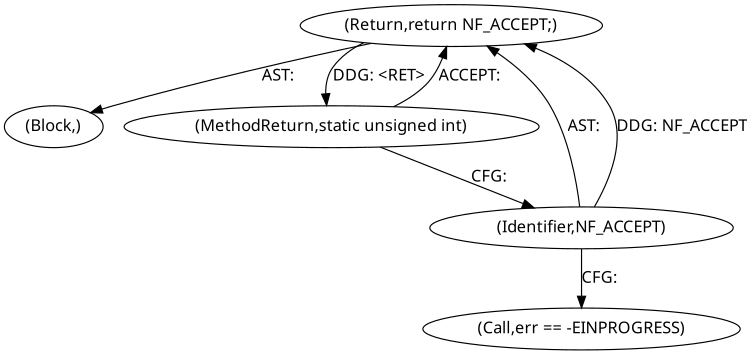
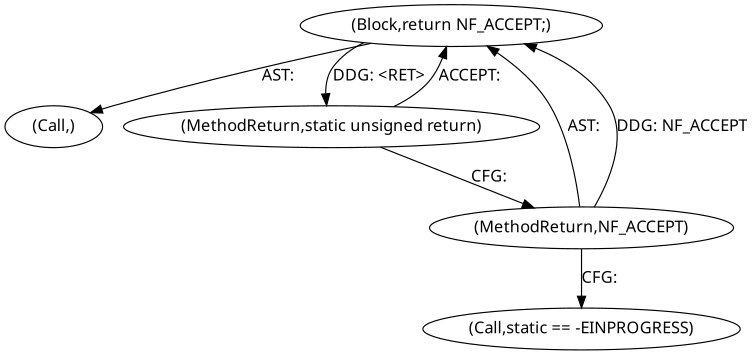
node "(Return,return NF_ACCEPT;)": label "(Return,return NF_ACCEPT;)" -> "(Block,return NF_ACCEPT;)"
node "(Block,)": label "(Block,)" -> "(Call,)"
node "(MethodReturn,static unsigned int)": label "(MethodReturn,static unsigned int)" -> "(MethodReturn,static unsigned return)"
node "(Identifier,NF_ACCEPT)": label "(Identifier,NF_ACCEPT)" -> "(MethodReturn,NF_ACCEPT)"
node "(Call,err == -EINPROGRESS)": label "(Call,err == -EINPROGRESS)" -> "(Call,static == -EINPROGRESS)"
